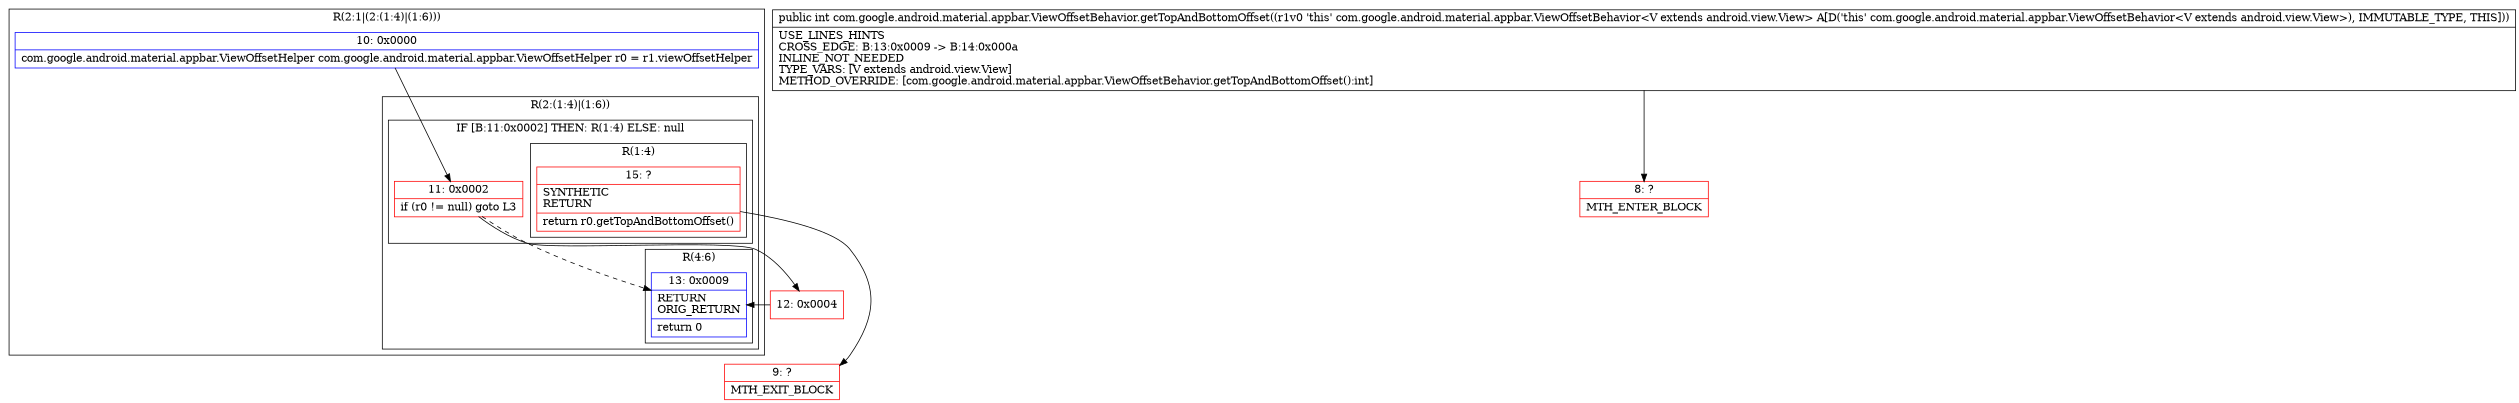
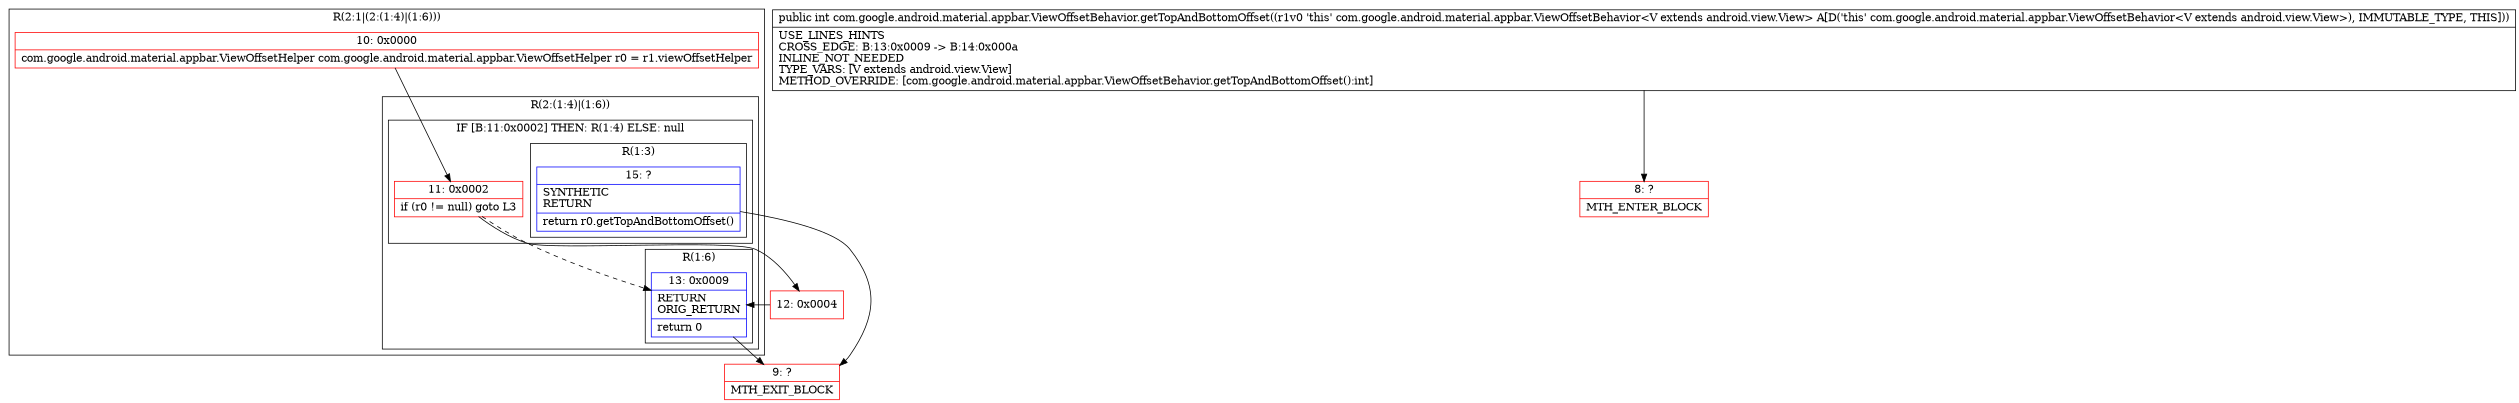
node "10: 0x0000": color blue -> red
cluster "R(1:4)": label "R(1:4)" -> "R(1:3)"
node "15: ?": color red -> blue
cluster "R(4:6)": label "R(4:6)" -> "R(1:6)"
edge "13: 0x0009" -> "9: ?": added
